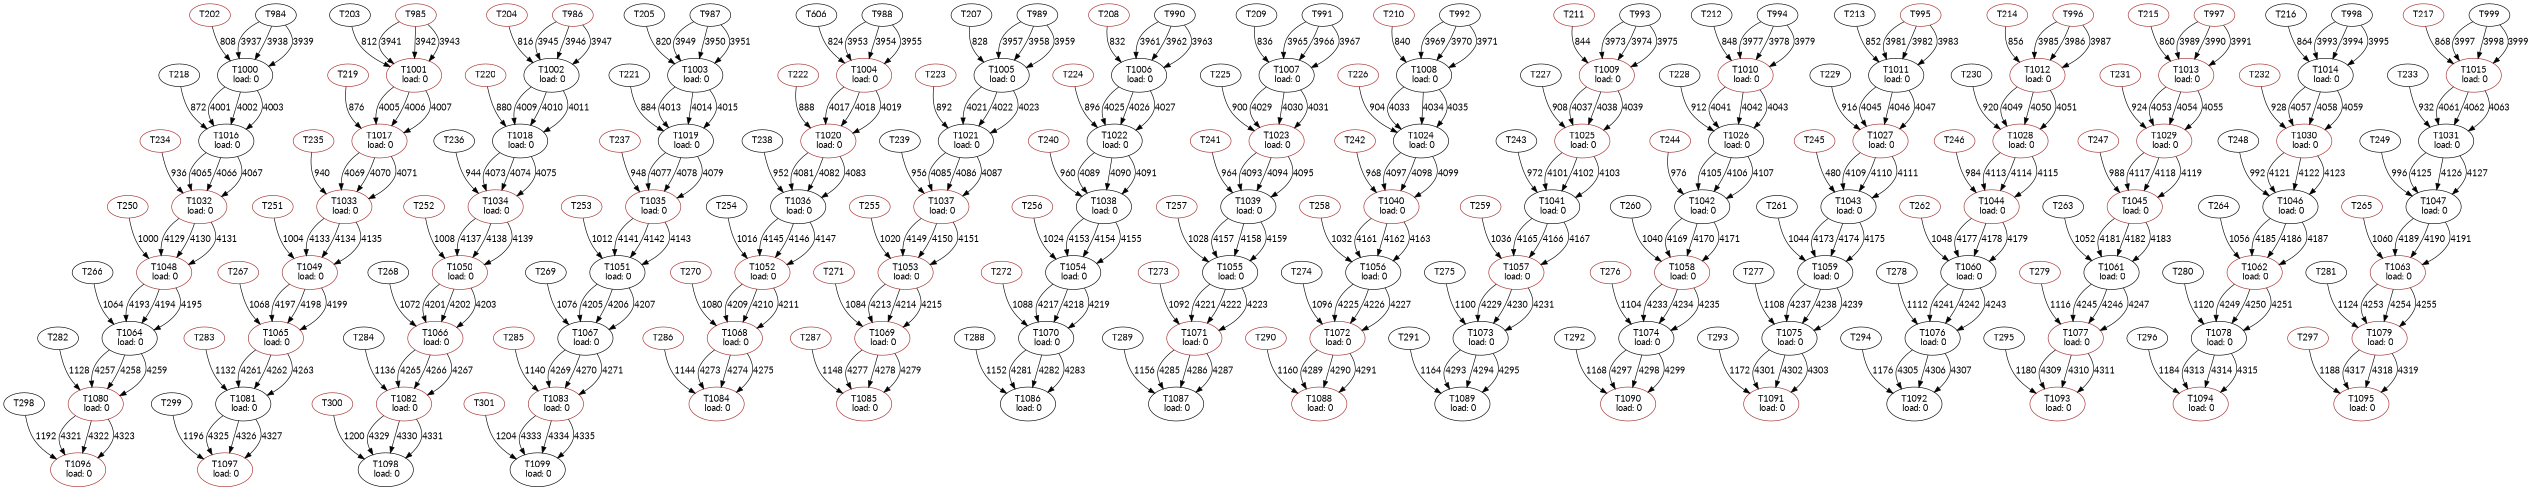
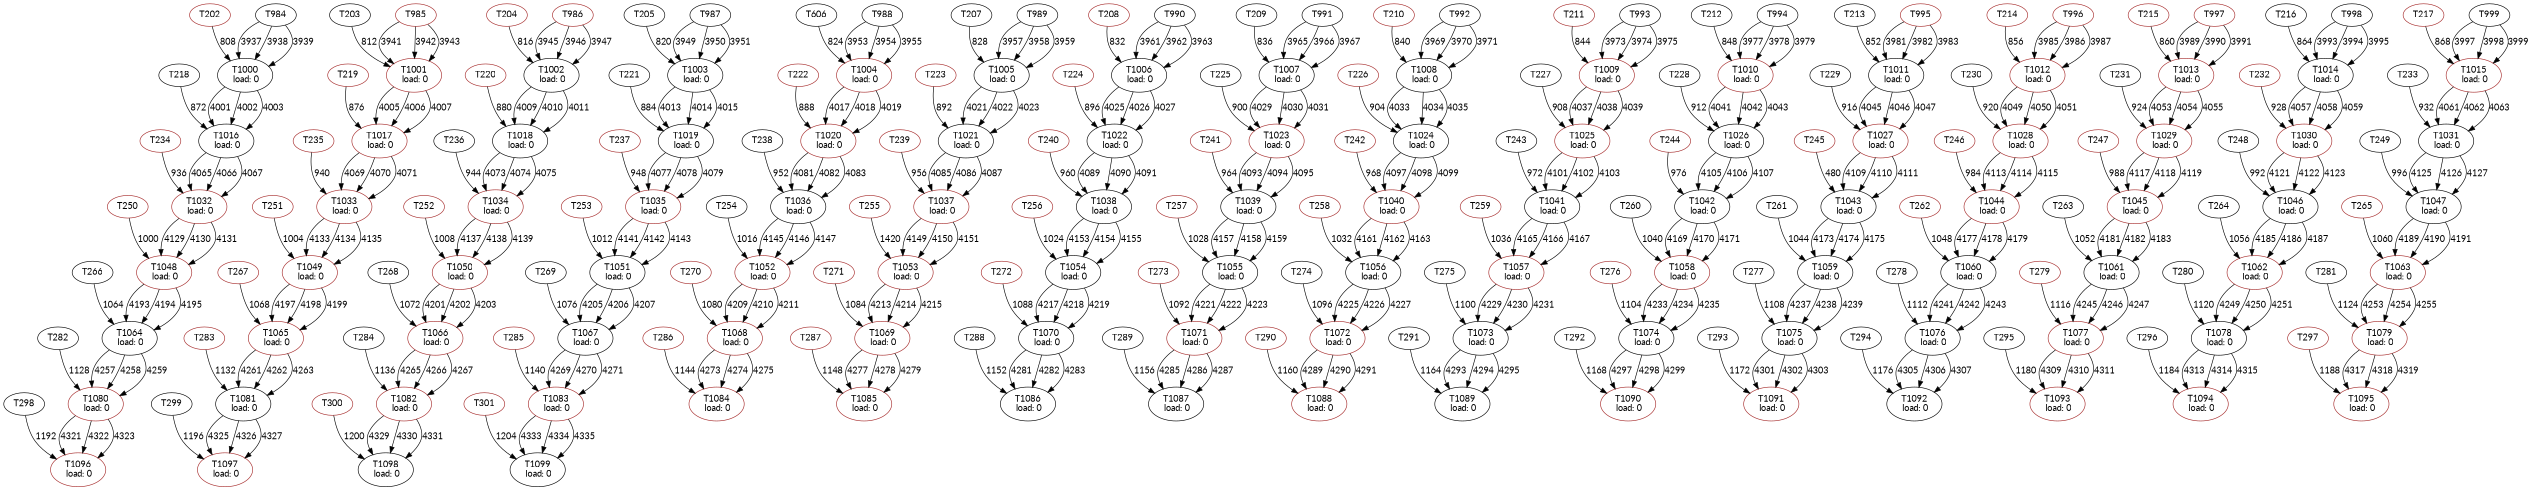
node "T231": color brown -> black
node "T239": color black -> brown
edge "T255" -> "T1053 load: 0": label "1020" -> "1420"
